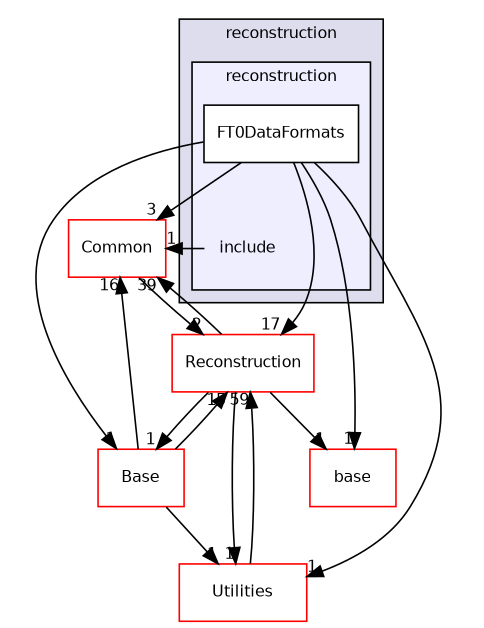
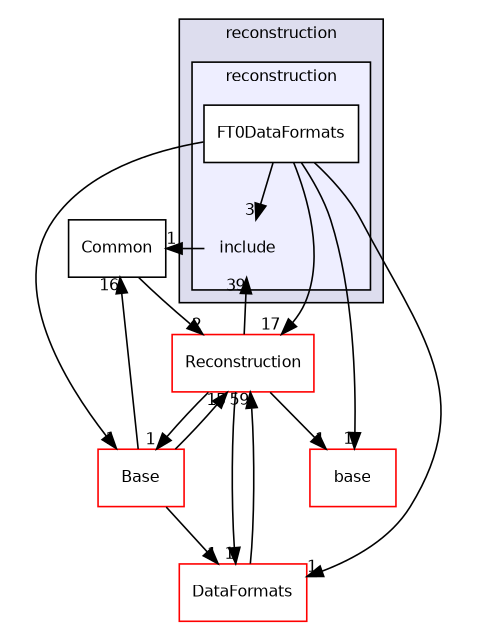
edge "FT0DataFormats" -> "Common": now "FT0DataFormats" -> "include"
node "Common": color red -> black
edge "Reconstruction" -> "Common": now "Reconstruction" -> "include"
node "Utilities": label "Utilities" -> "DataFormats"
